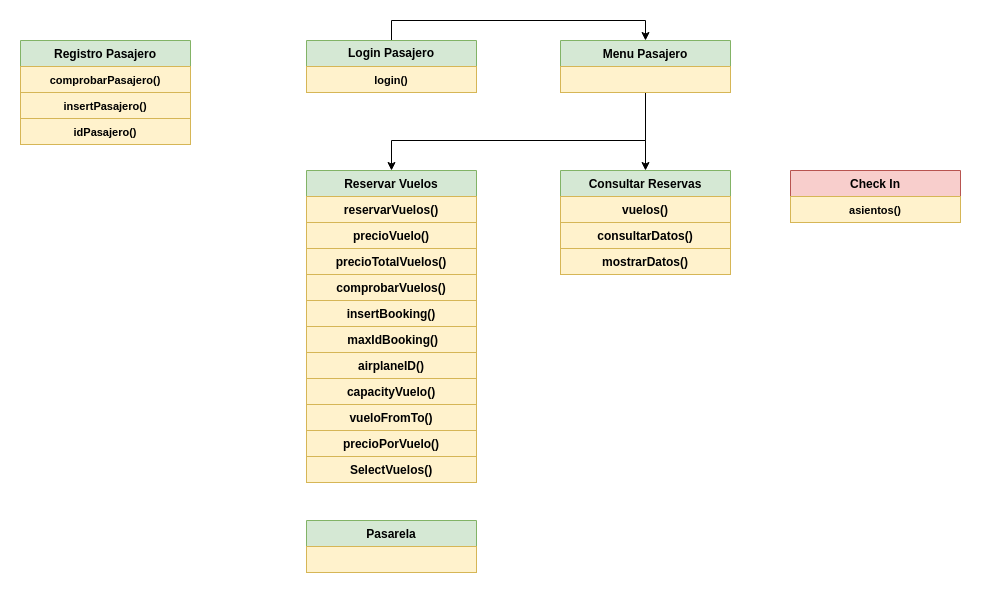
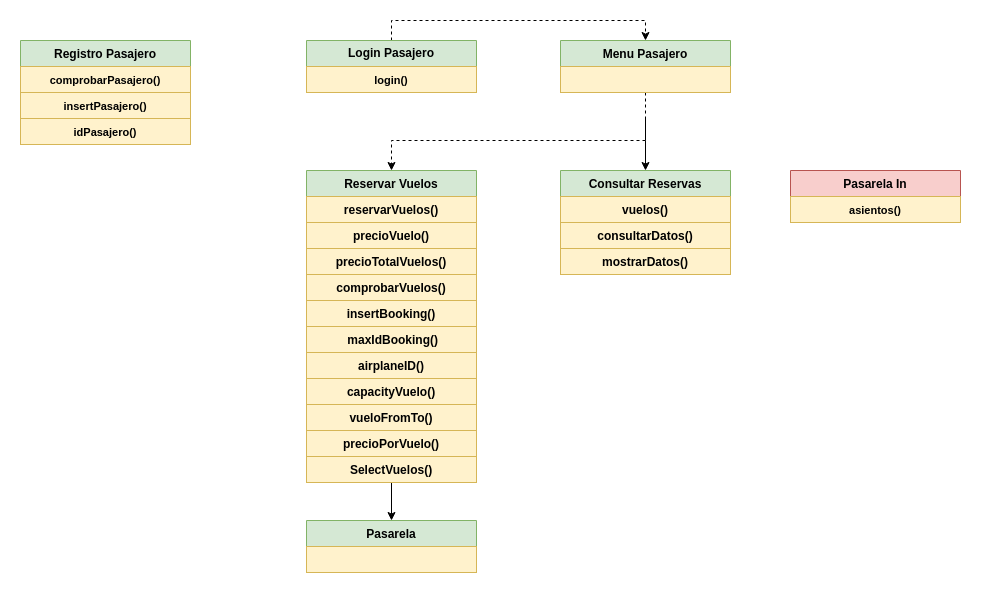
edge "Login Pasajero" -> "Menu Pasajero": style solid -> dashed
edge "Menu Pasajero" -> "Reservar Vuelos": style solid -> dashed
node "Check In": label "Check In" -> "Pasarela In"
edge "Reservar Vuelos" -> "Pasarela": added
